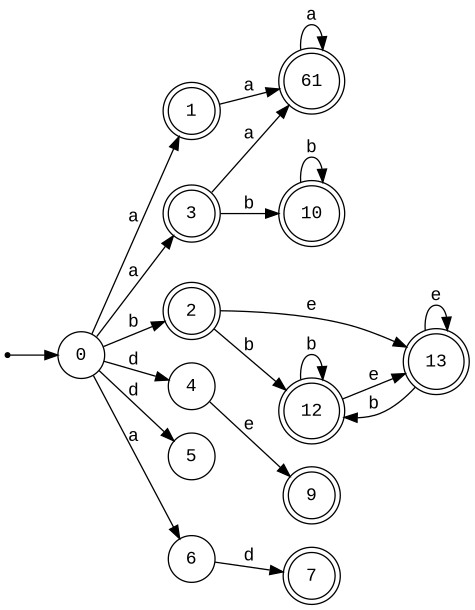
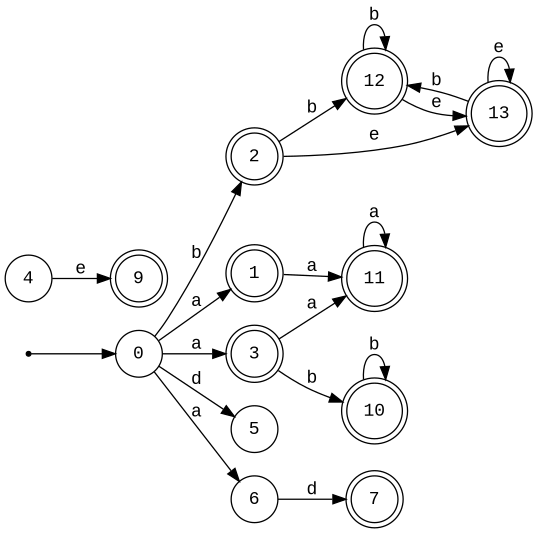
node "61": label "61" -> "11"
edge "0" -> "4": removed, label "d"
